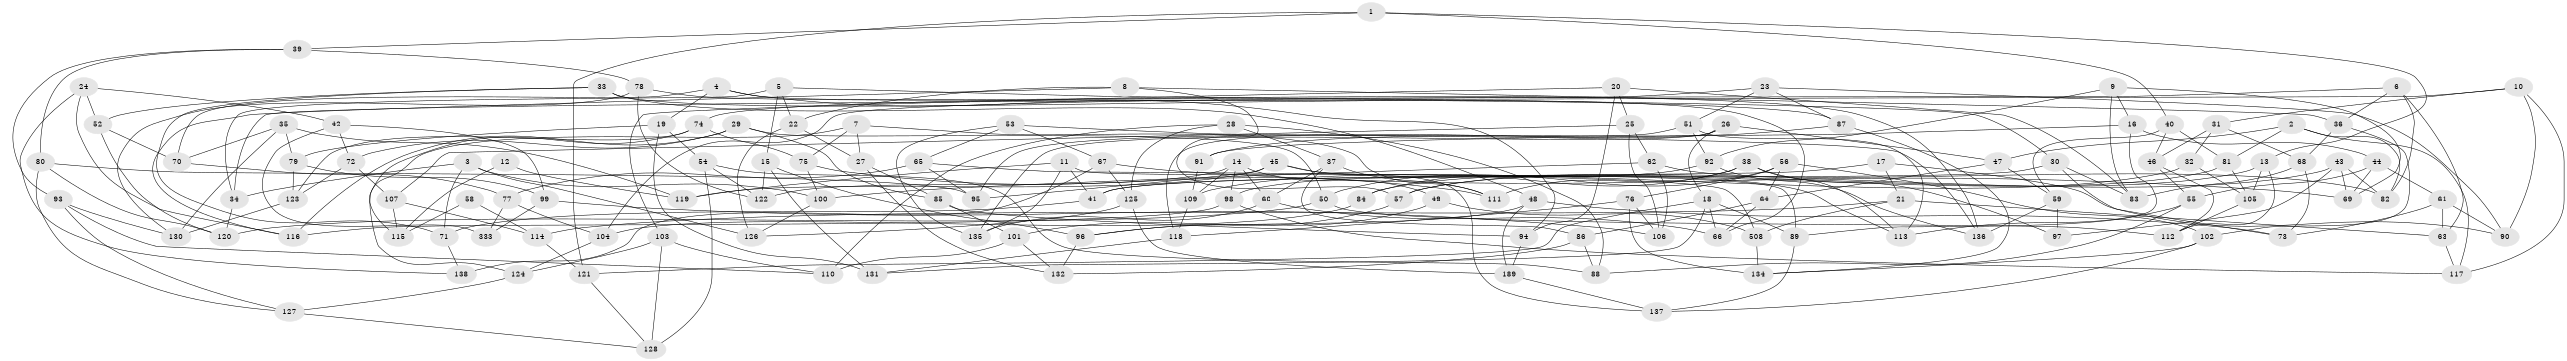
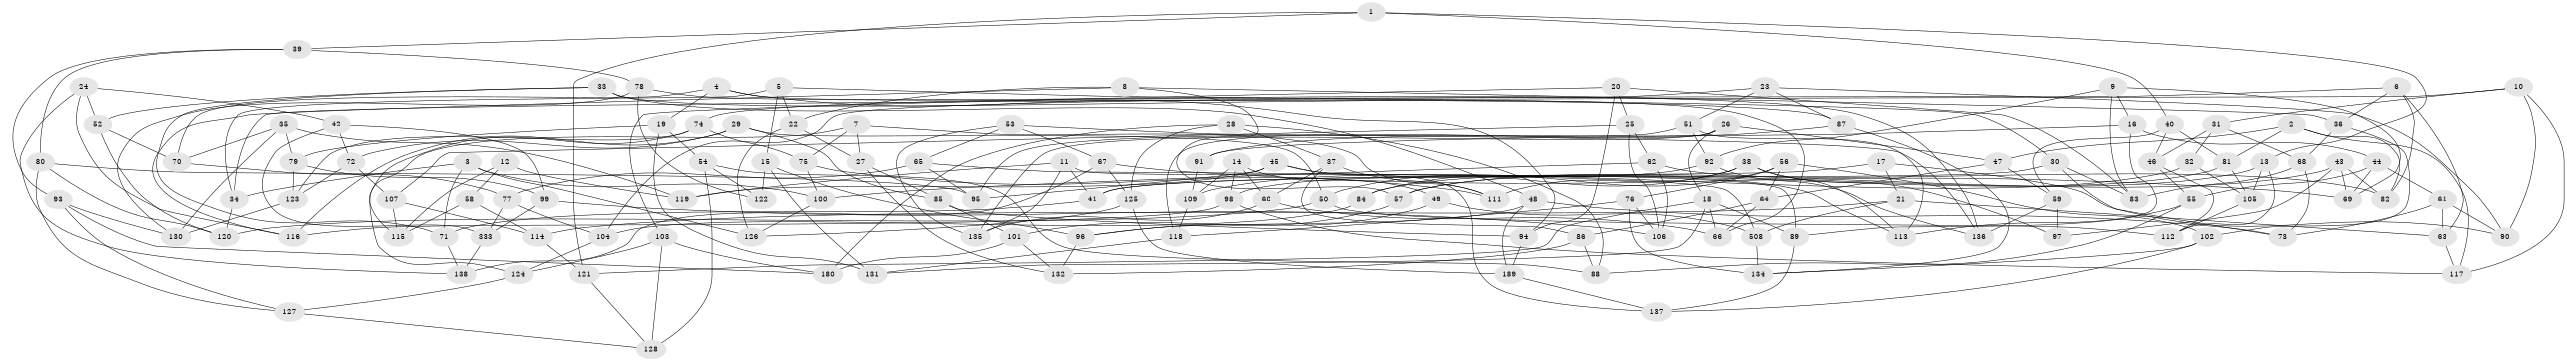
edge "12" -- "58": added
edge "14" -- "122": removed
edge "333" -- "138": added
node "110": label "110" -> "180"
